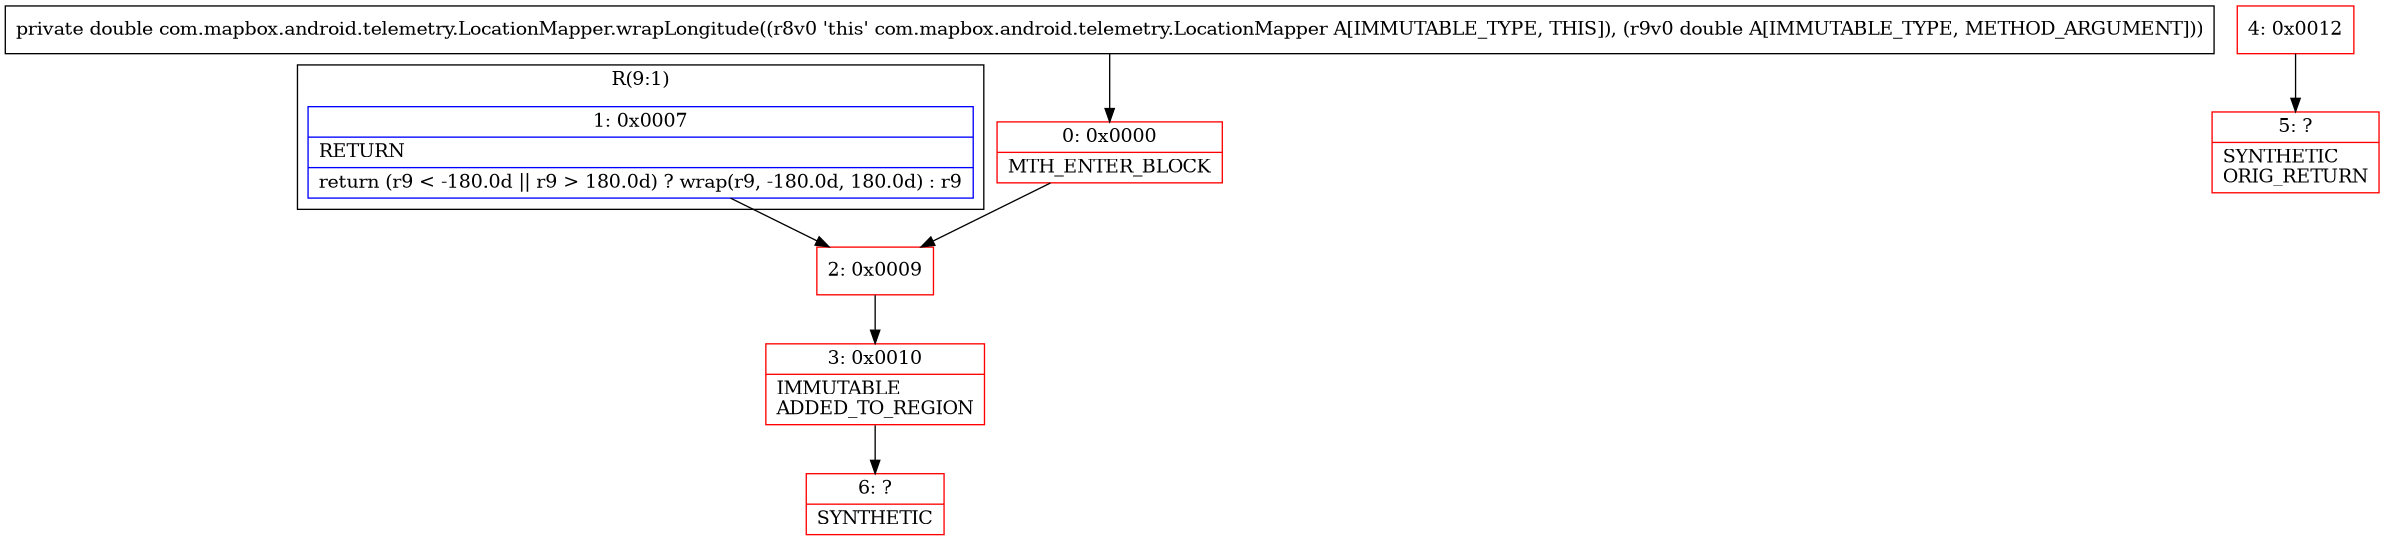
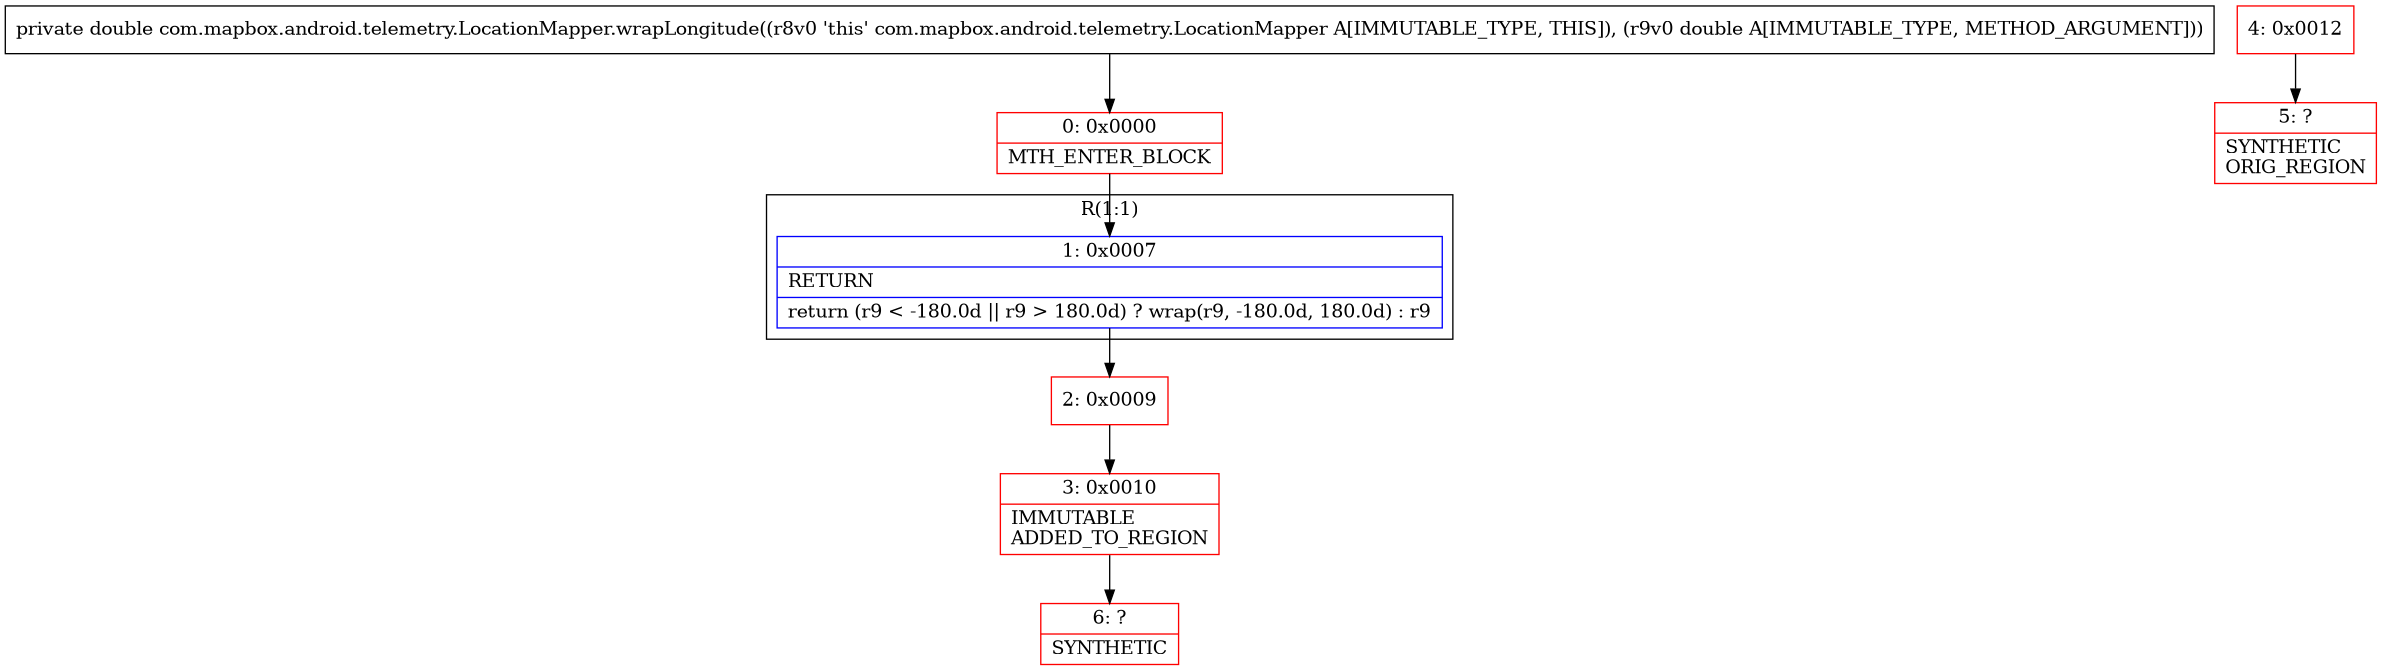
cluster "R(9:1)": label "R(9:1)" -> "R(1:1)"
node "5: ?": text "ORIG_RETURN" -> "ORIG_REGION"
edge "0: 0x0000" -> "2: 0x0009": now "0: 0x0000" -> "1: 0x0007"
